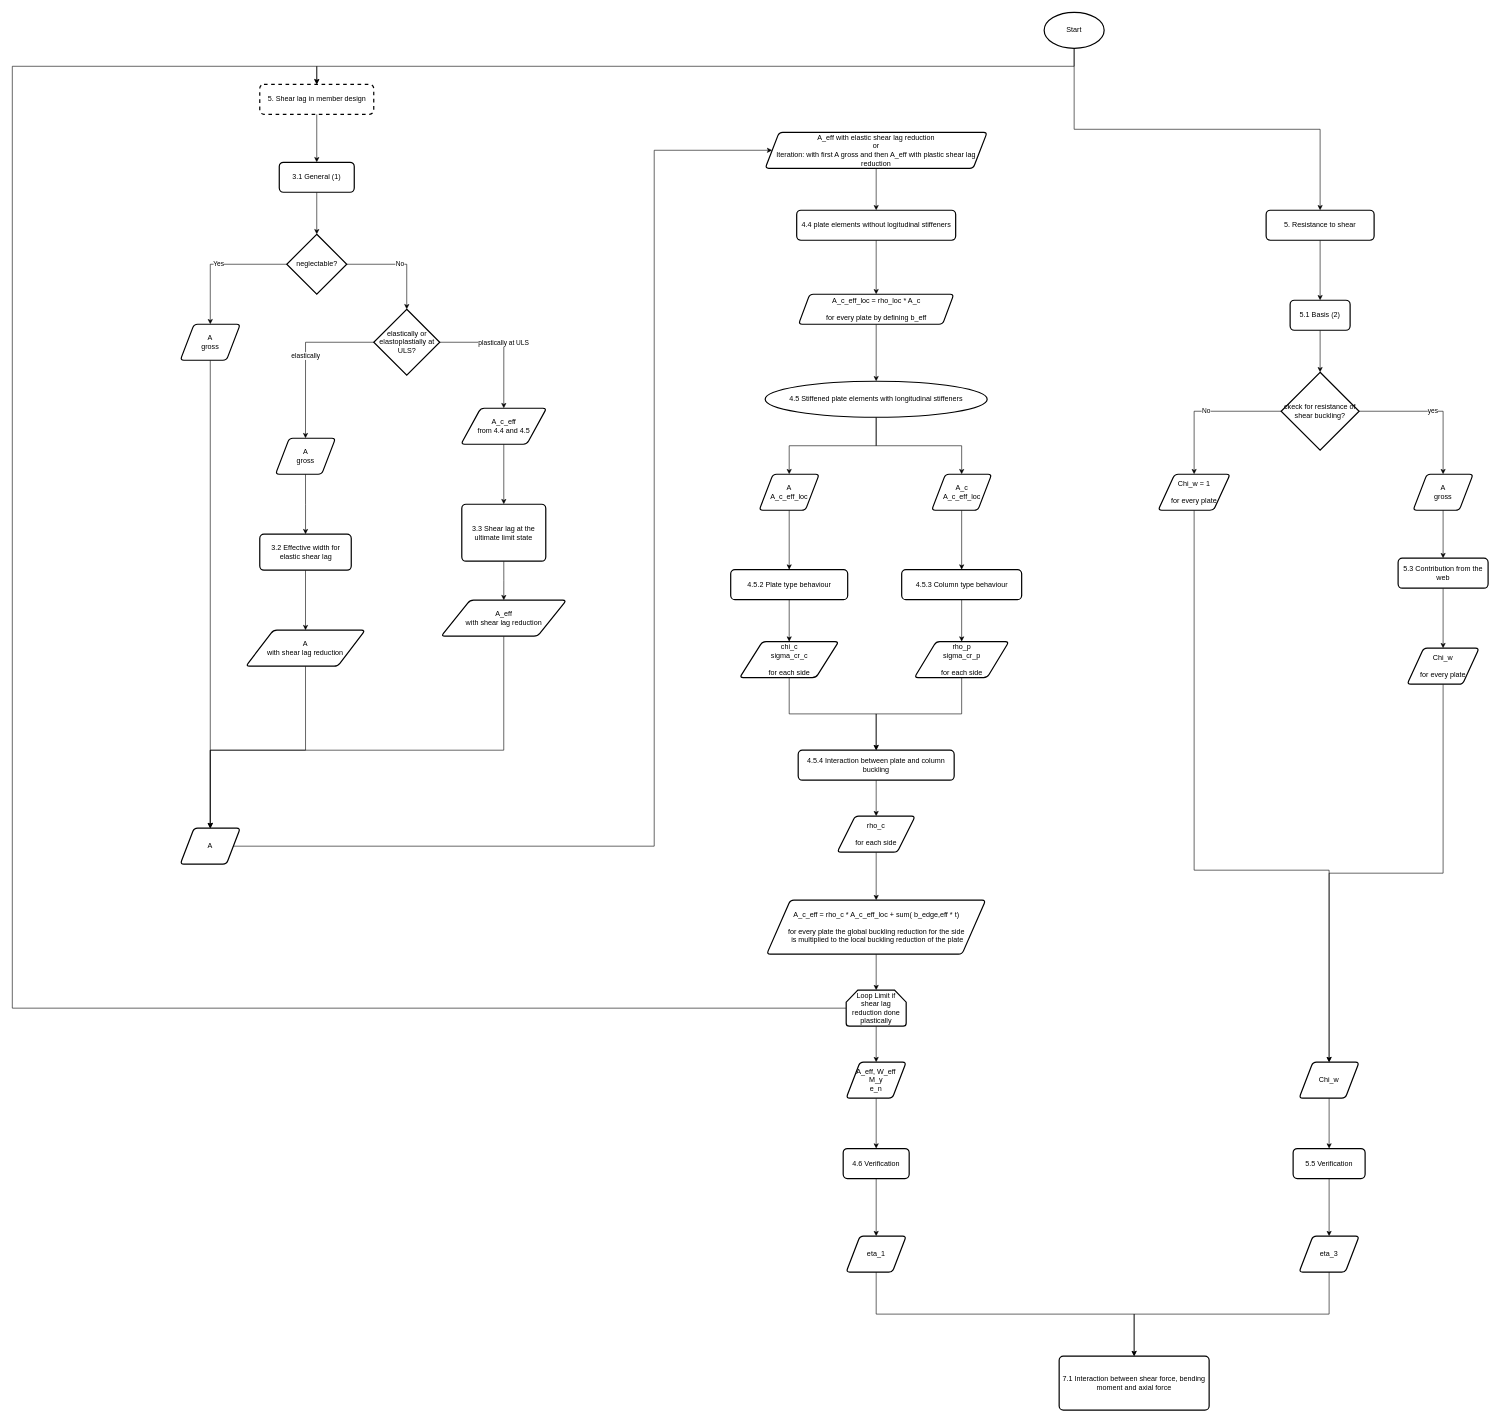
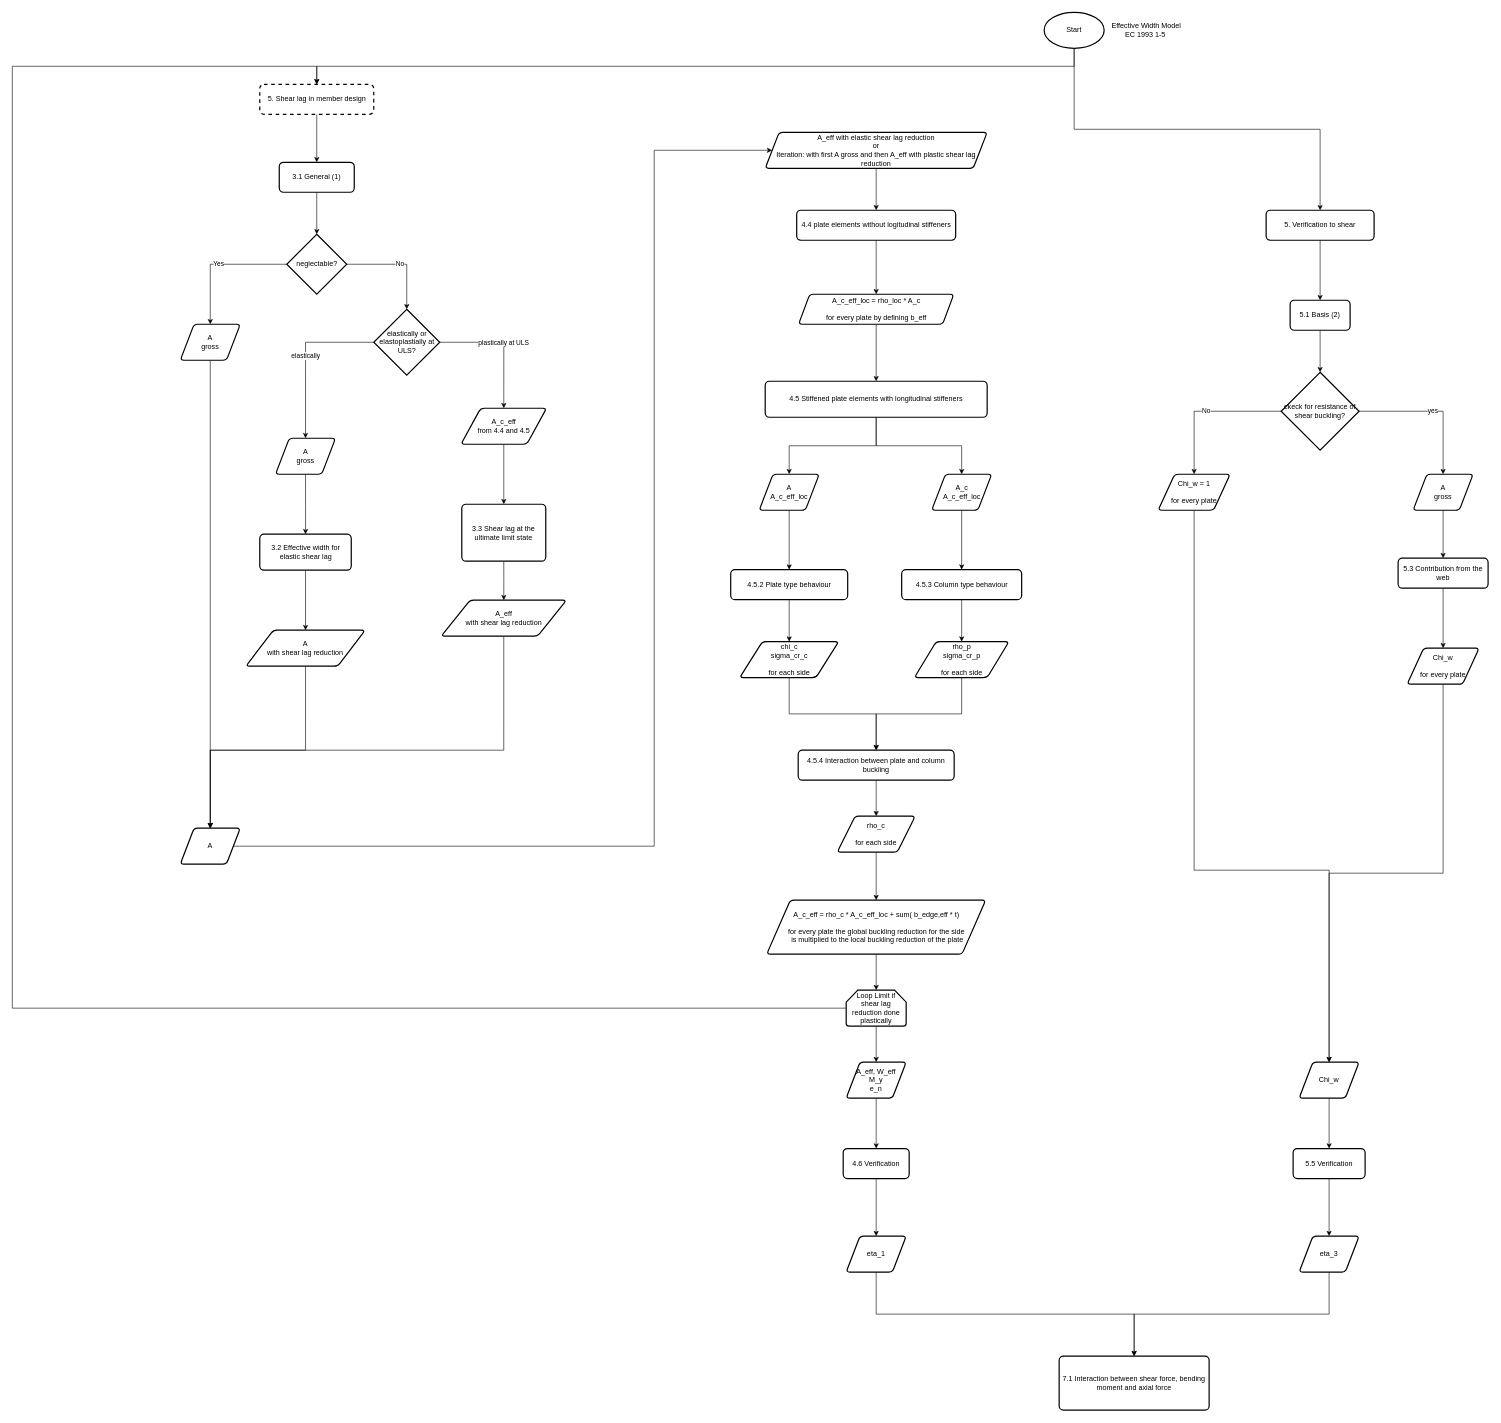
node "Effective Width Model EC 1993 1-5": added
node "5. Resistance to shear": label "5. Resistance to shear" -> "5. Verification to shear"
node "4.5 Stiffened plate elements with longitudinal stiffeners": shape ellipse -> rounded rectangle
